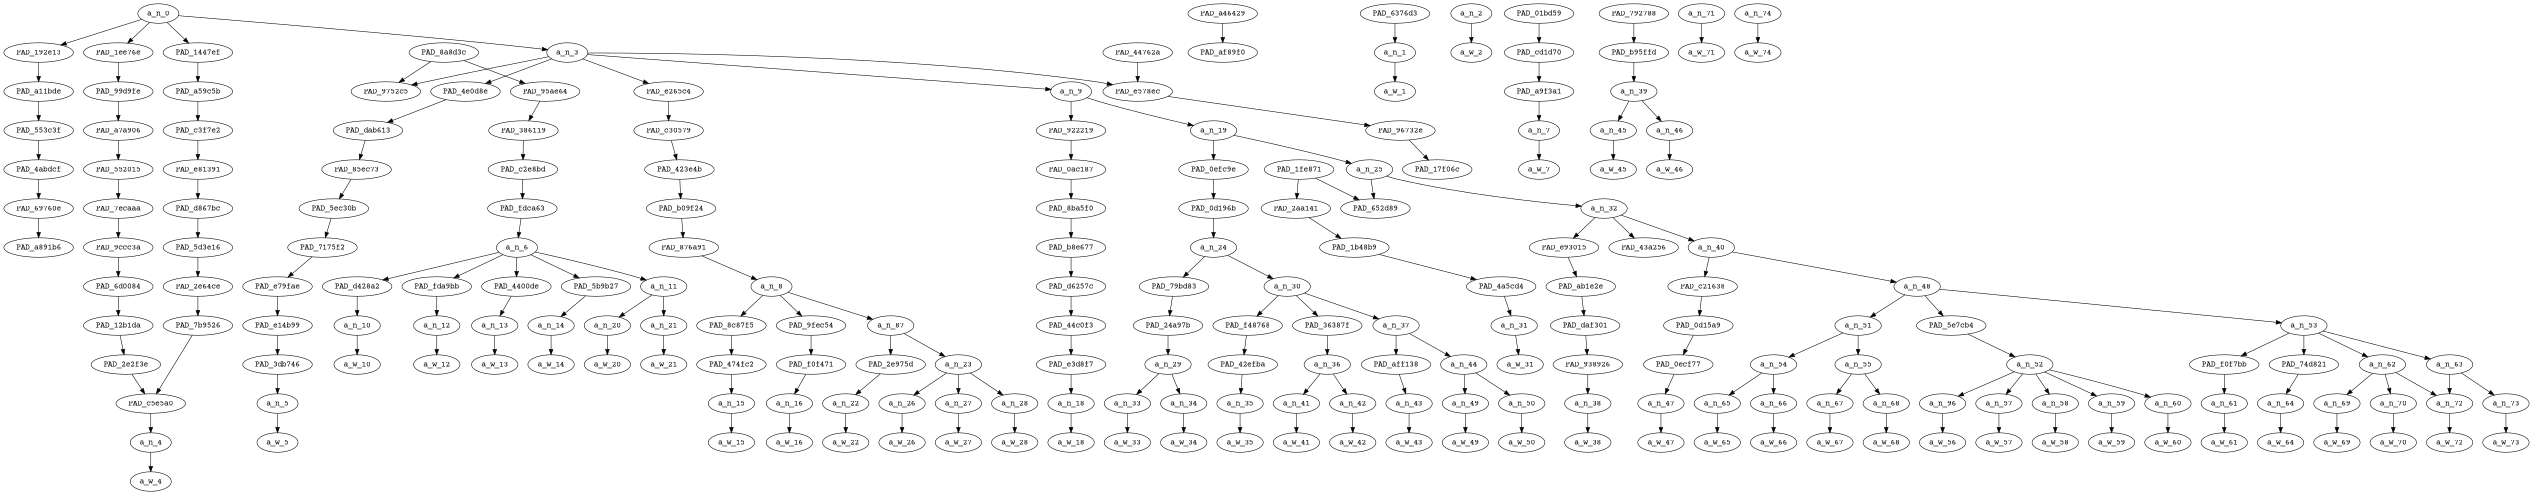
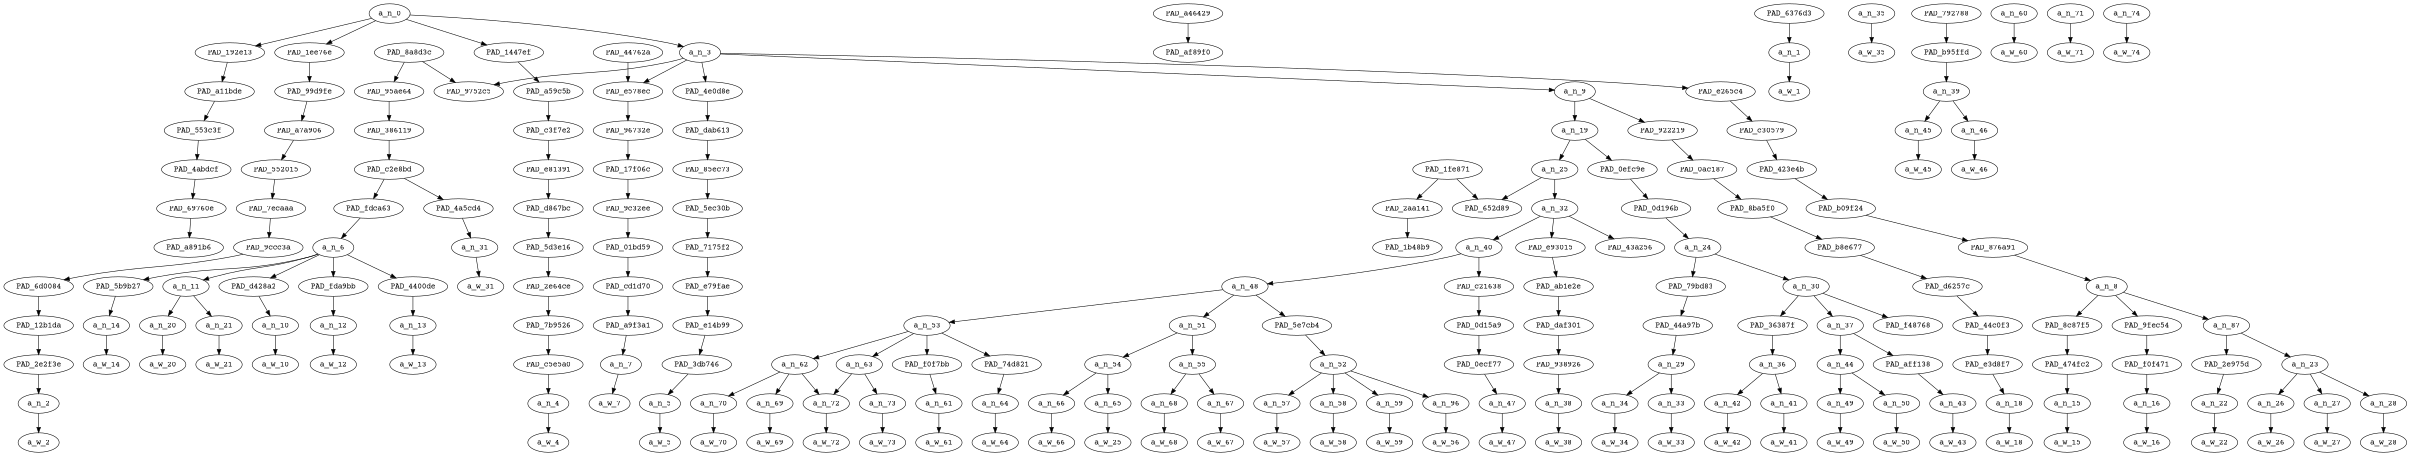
node "PAD_9c32ee": added
edge "PAD_1b48b9" -> "PAD_4a5cd4": now "PAD_c2e8bd" -> "PAD_4a5cd4"
node "PAD_24a97b": label "PAD_24a97b" -> "PAD_44a97b"
node "PAD_42efba": removed
edge "PAD_2e2f3e" -> "PAD_c5e5a0": now "PAD_2e2f3e" -> "a_n_2"
edge "a_n_52" -> "a_n_60": removed
node "a_w_65": label "a_w_65" -> "a_w_25"
